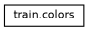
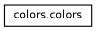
node "train.colors": label "train.colors" -> "colors.colors"
